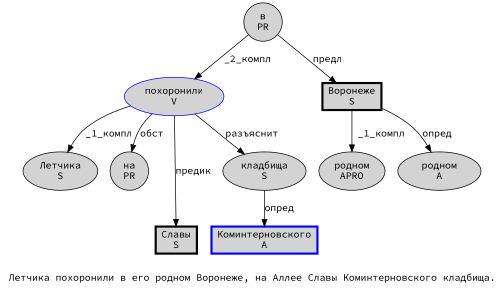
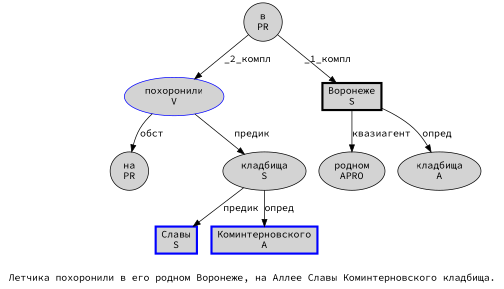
edge "в PR" -> "Воронеже S": label "предл" -> "_1_компл"
edge "похоронили V" -> "кладбища S": label "разъяснит" -> "предик"
edge "Воронеже S" -> "родном APRO": label "_1_компл" -> "квазиагент"
edge "похоронили V" -> "Славы S": now "кладбища S" -> "Славы S"
node "Летчика S": removed
node "родном A": label "родном A" -> "кладбища A"
node "Славы S": color black -> blue
